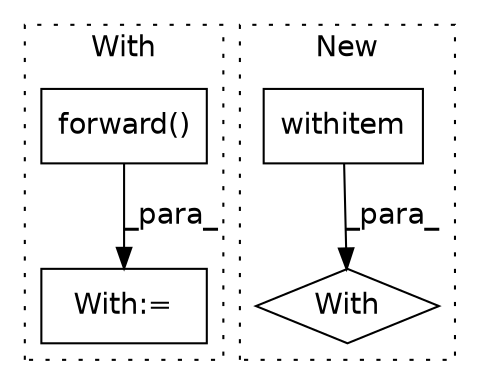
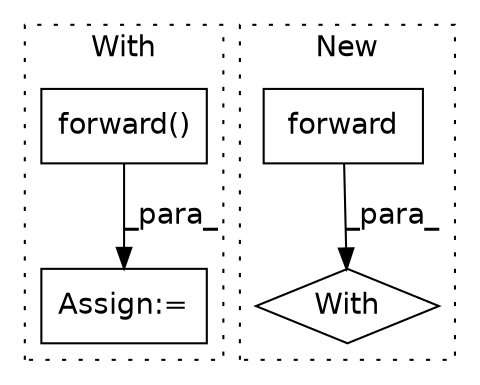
node "withitem": label "withitem" -> "forward"
node "With:=": label "With:=" -> "Assign:="
